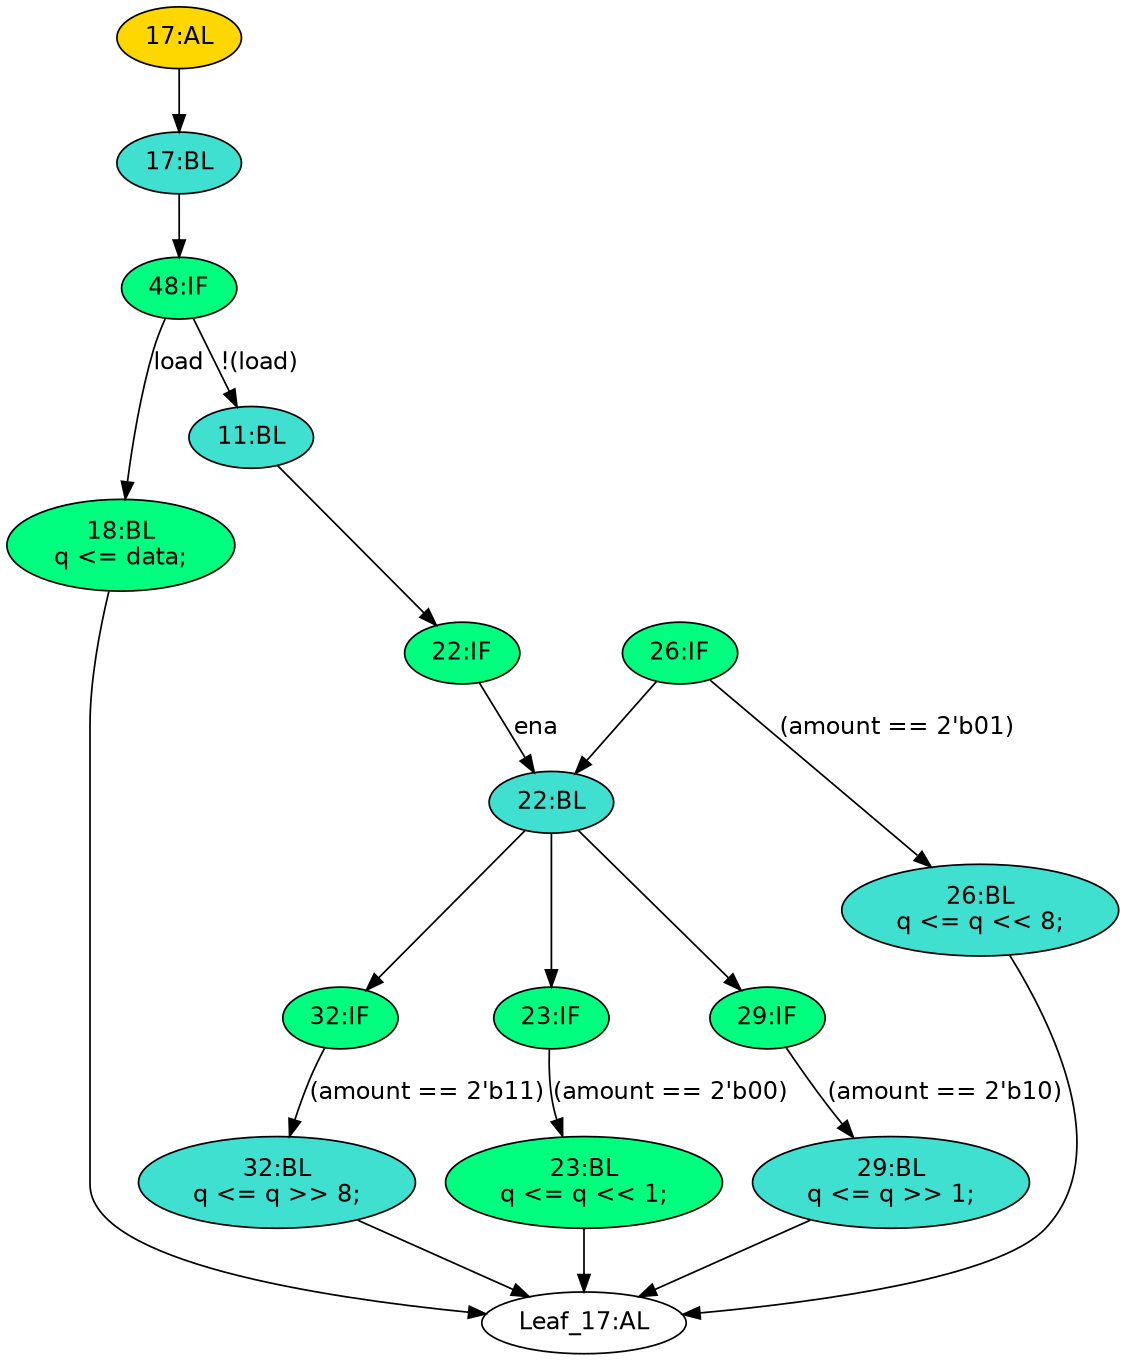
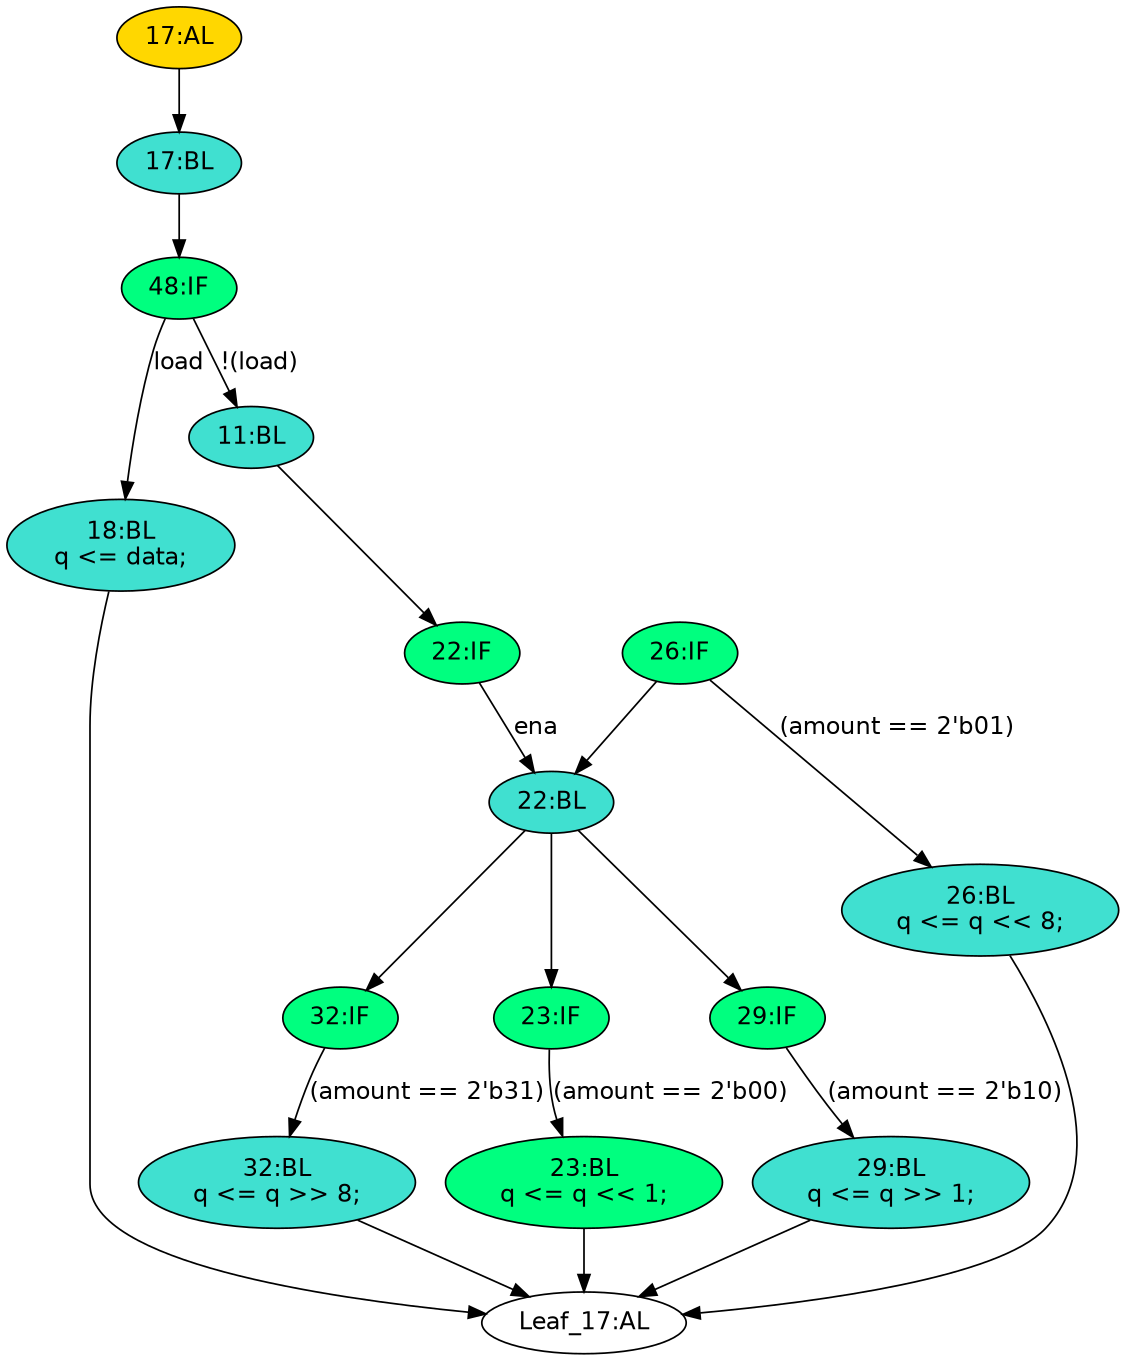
node "18:BL q <= data;": fillcolor springgreen -> turquoise
edge "32:IF" -> "32:BL q <= q >> 8;": label "(amount == 2'b11)" -> "(amount == 2'b31)"
